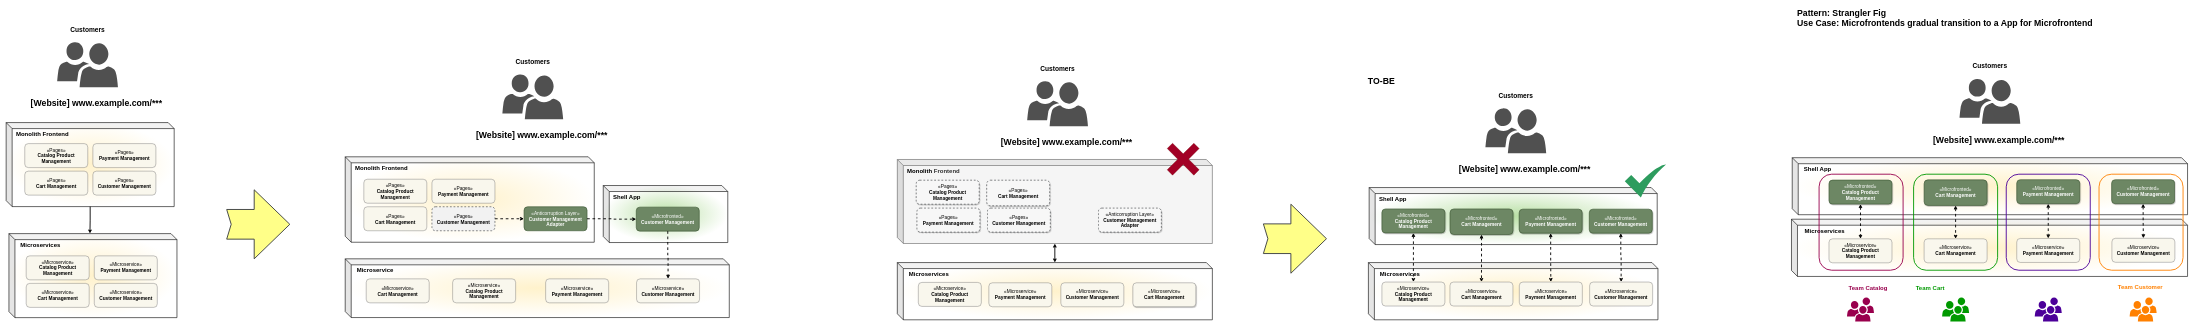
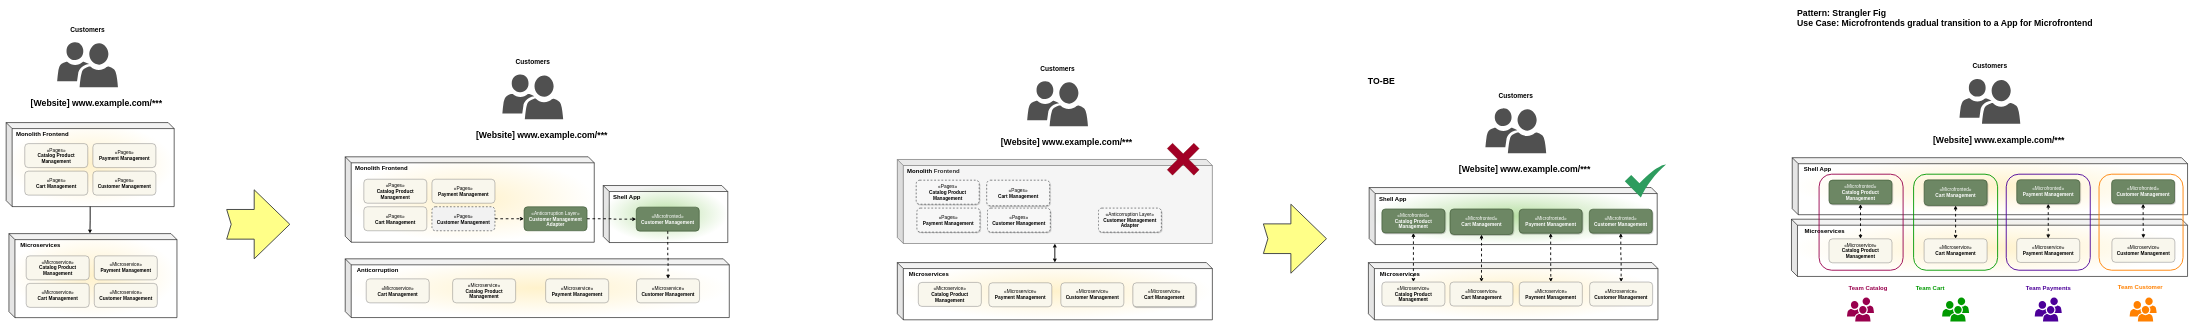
node "Microservice": label "Microservice" -> "Anticorruption"
node "Team Payments": added
